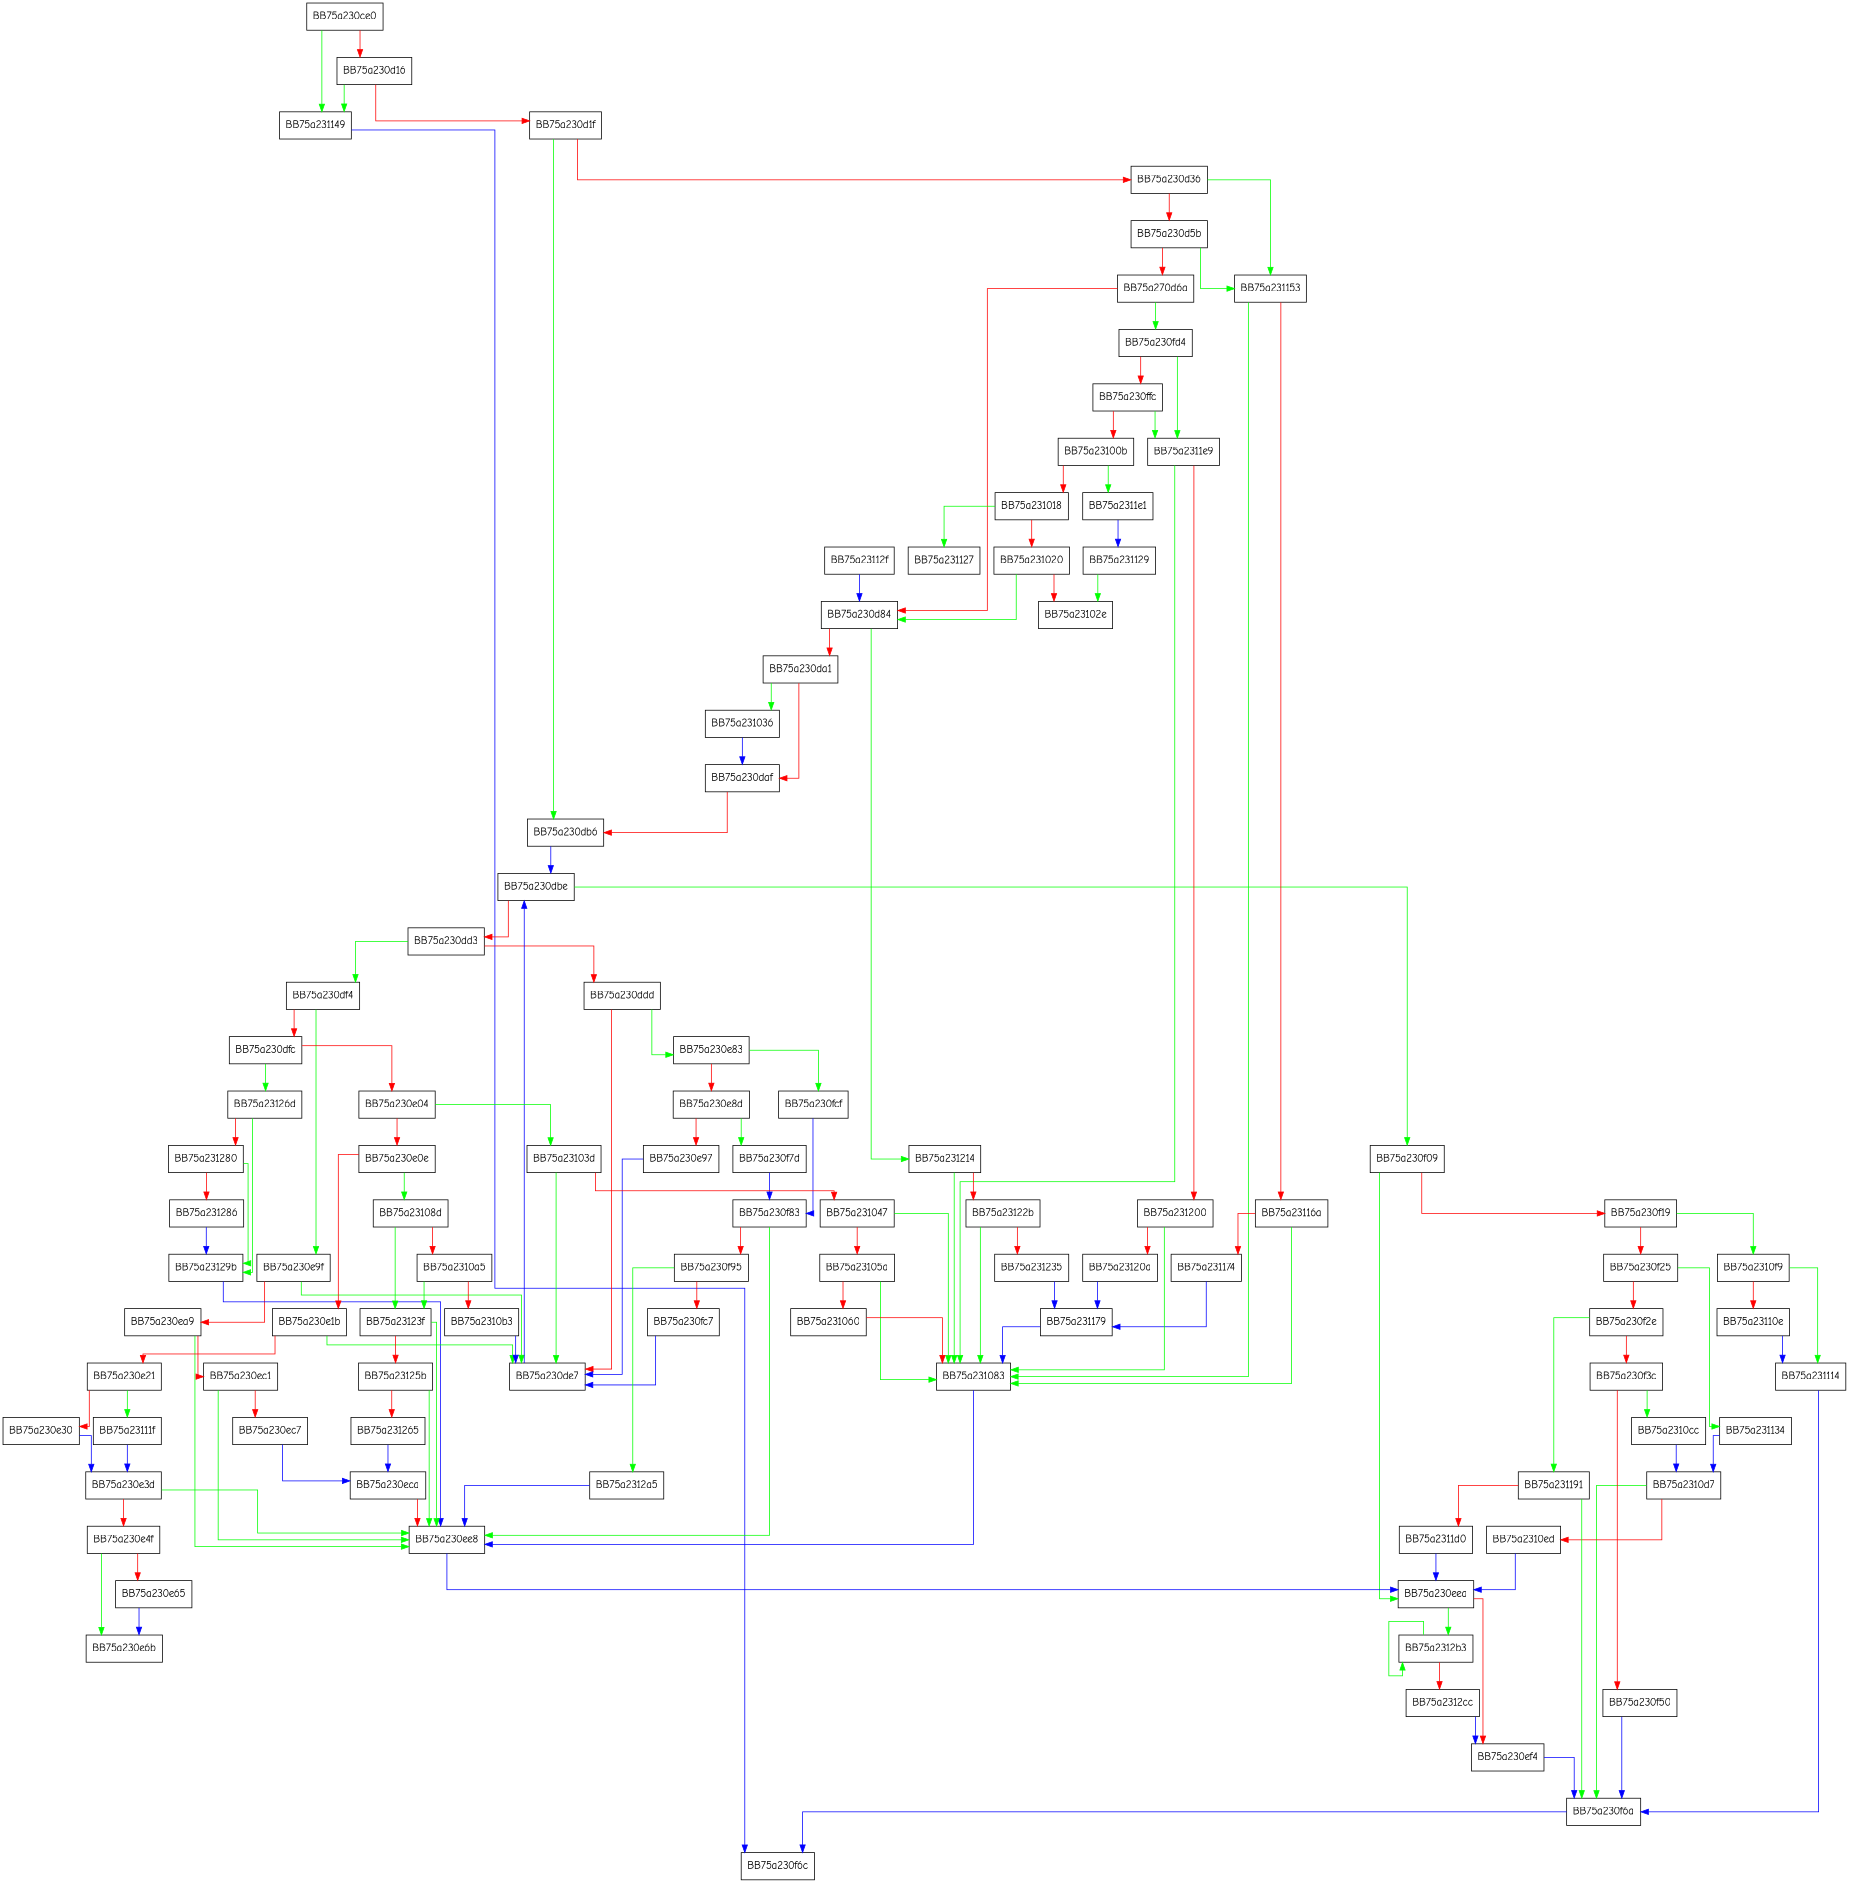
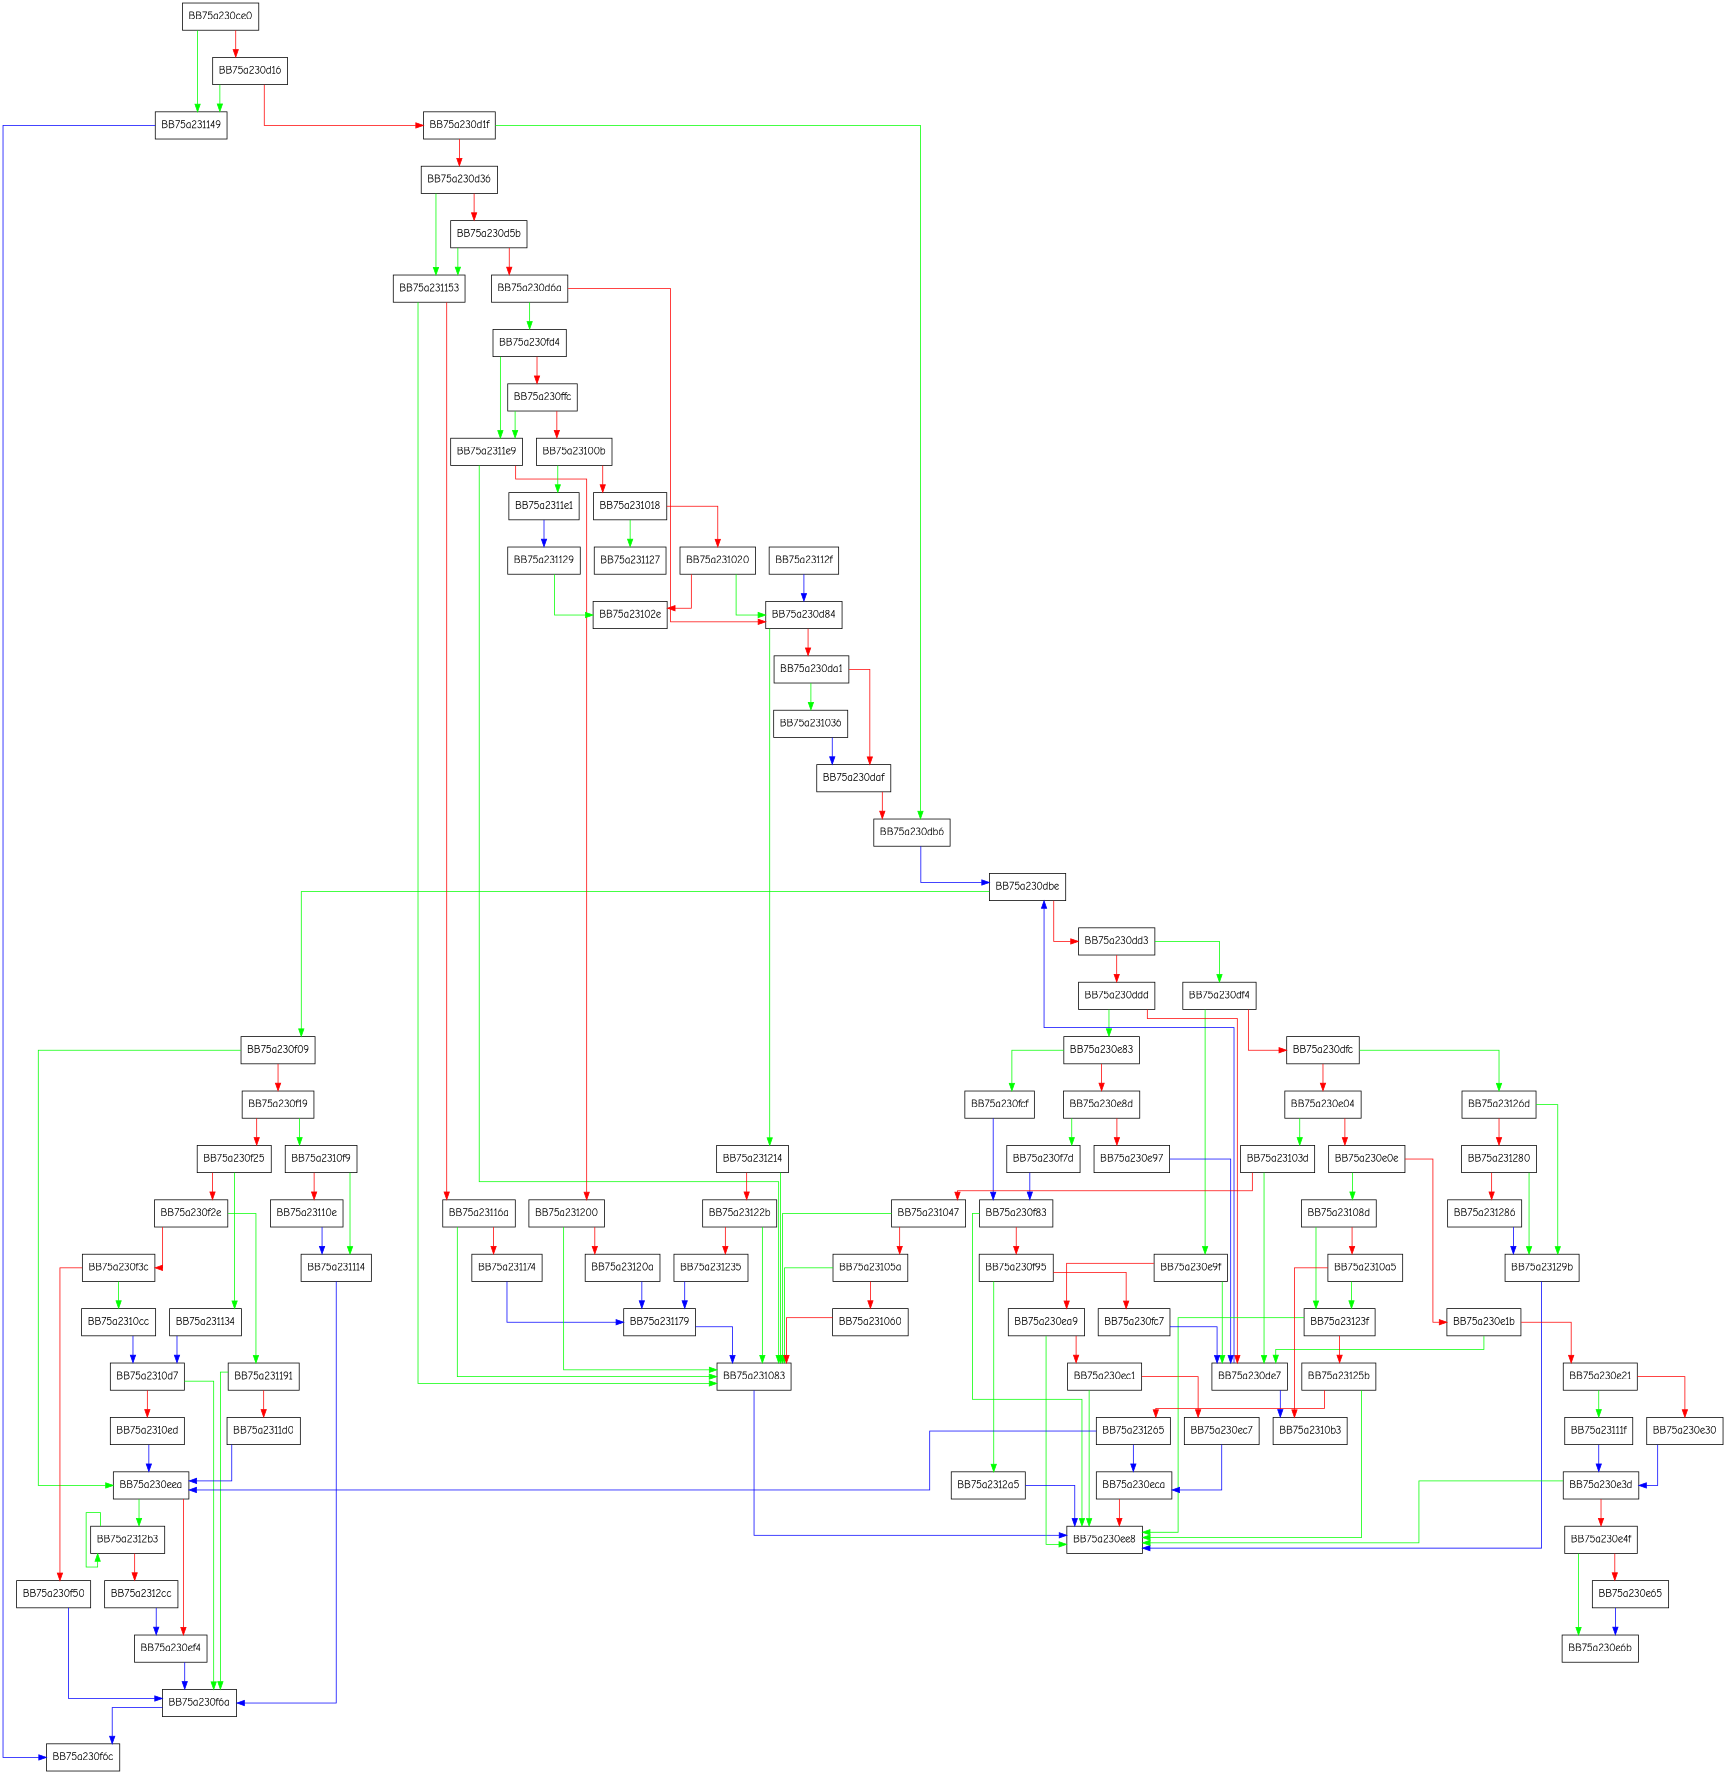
node "BB75a270d6a": label "BB75a270d6a" -> "BB75a230d6a"
edge "BB75a2310b3" -> "BB75a230de7": reversed
edge "BB75a230ee8" -> "BB75a230eea": now "BB75a231265" -> "BB75a230eea"
